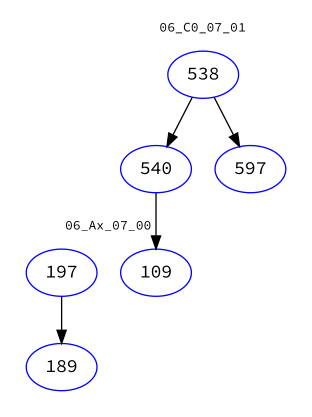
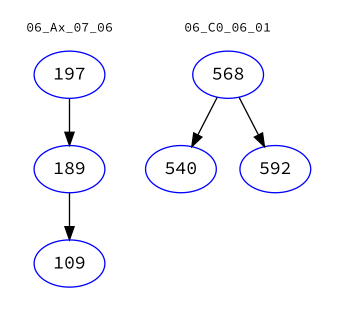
cluster "06_C0_07_01": label "06_C0_07_01" -> "06_C0_06_01"
node "538": label "538" -> "568"
node "597": label "597" -> "592"
edge "540" -> "109": now "189" -> "109"
cluster "06_Ax_07_00": label "06_Ax_07_00" -> "06_Ax_07_06"
